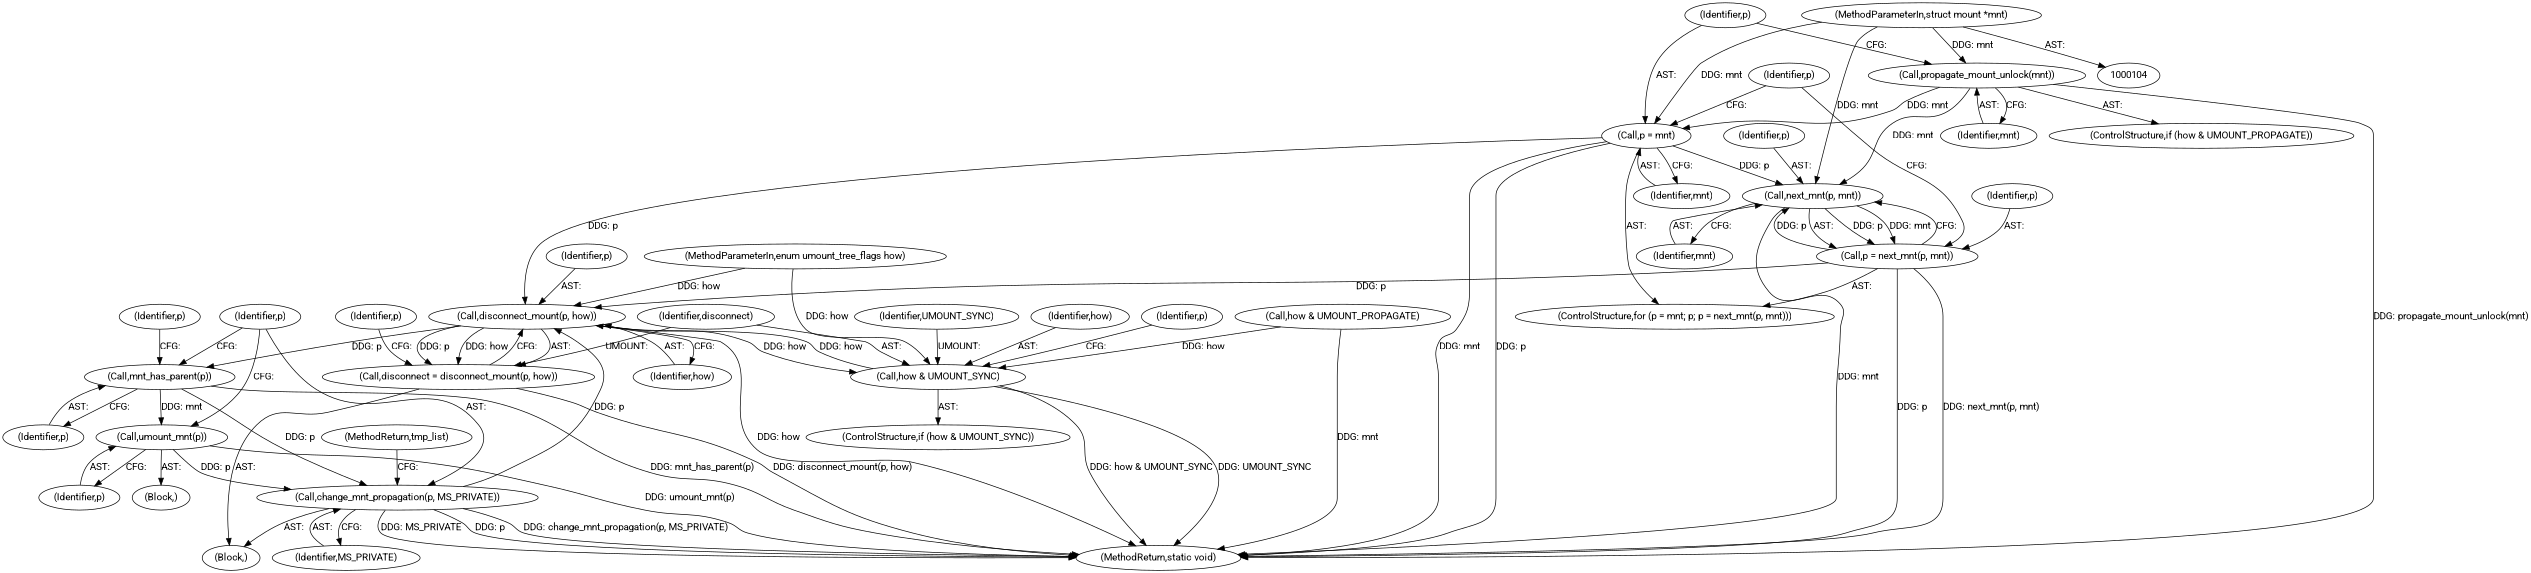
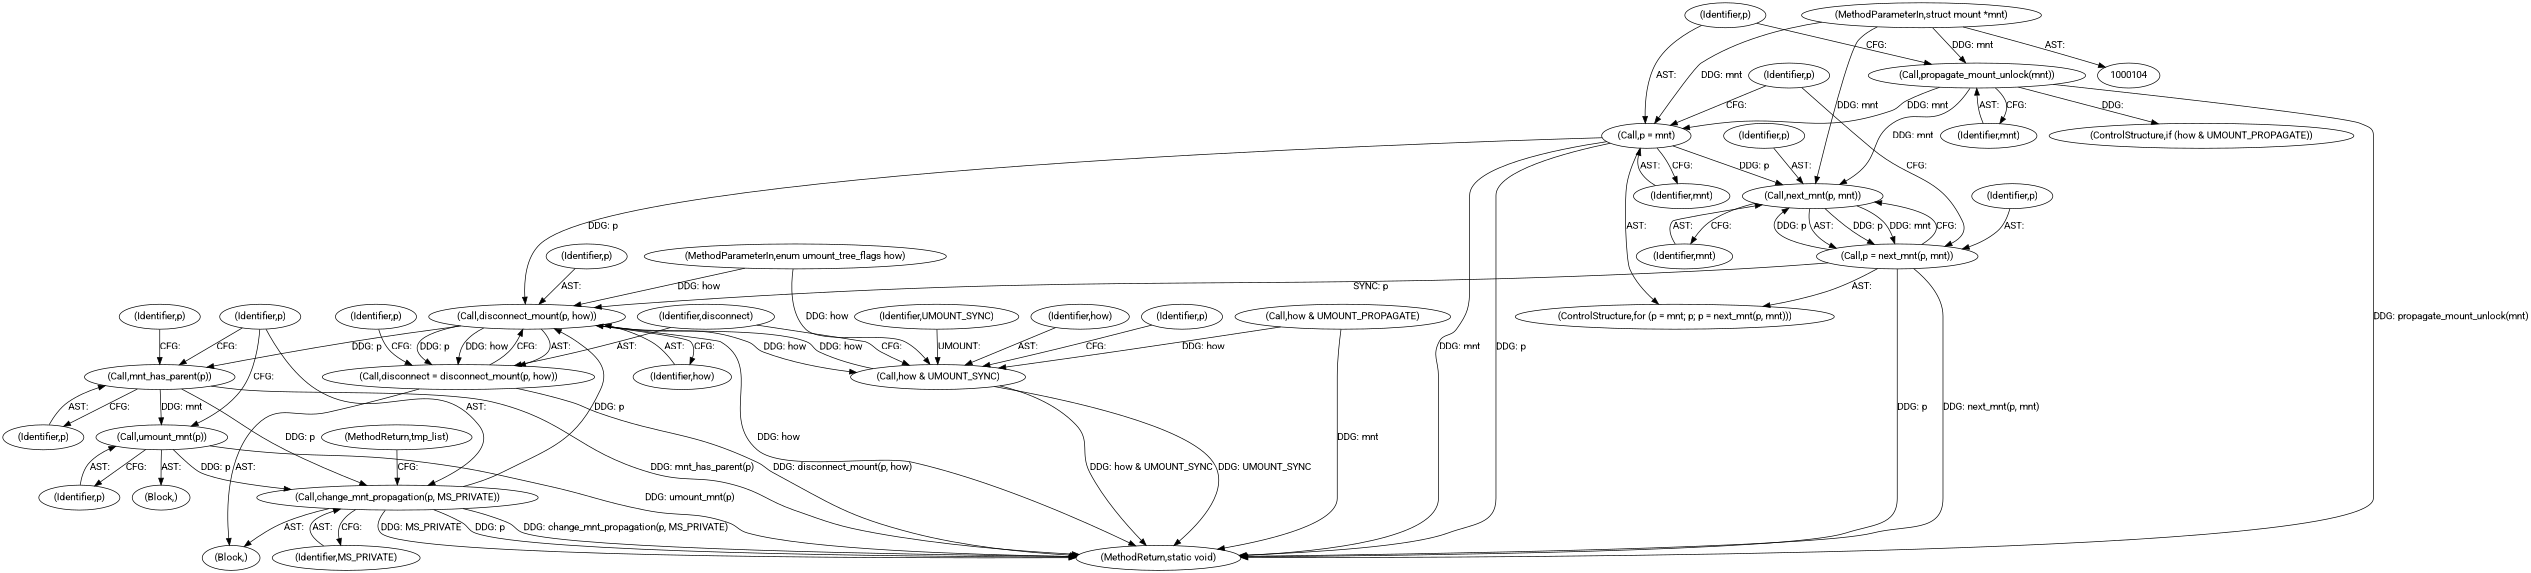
edge "(Call,propagate_mount_unlock(mnt))" -> "(ControlStructure,if (how & UMOUNT_PROPAGATE))": label "AST: " -> "DDG: "
edge "(Call,p = next_mnt(p, mnt))" -> "(Call,disconnect_mount(p, how))": label "DDG: p" -> "SYNC: p"
edge "(Identifier,disconnect)" -> "(Call,disconnect = disconnect_mount(p, how))": label "UMOUNT: " -> "AST: "
edge "(Identifier,disconnect)" -> "(Call,how & UMOUNT_SYNC)": label "AST: " -> "CFG: "
node "(ControlStructure,if (how & UMOUNT_SYNC))": removed
edge "(Call,next_mnt(p, mnt))" -> "(MethodReturn,static void)": removed, label "DDG: mnt"
